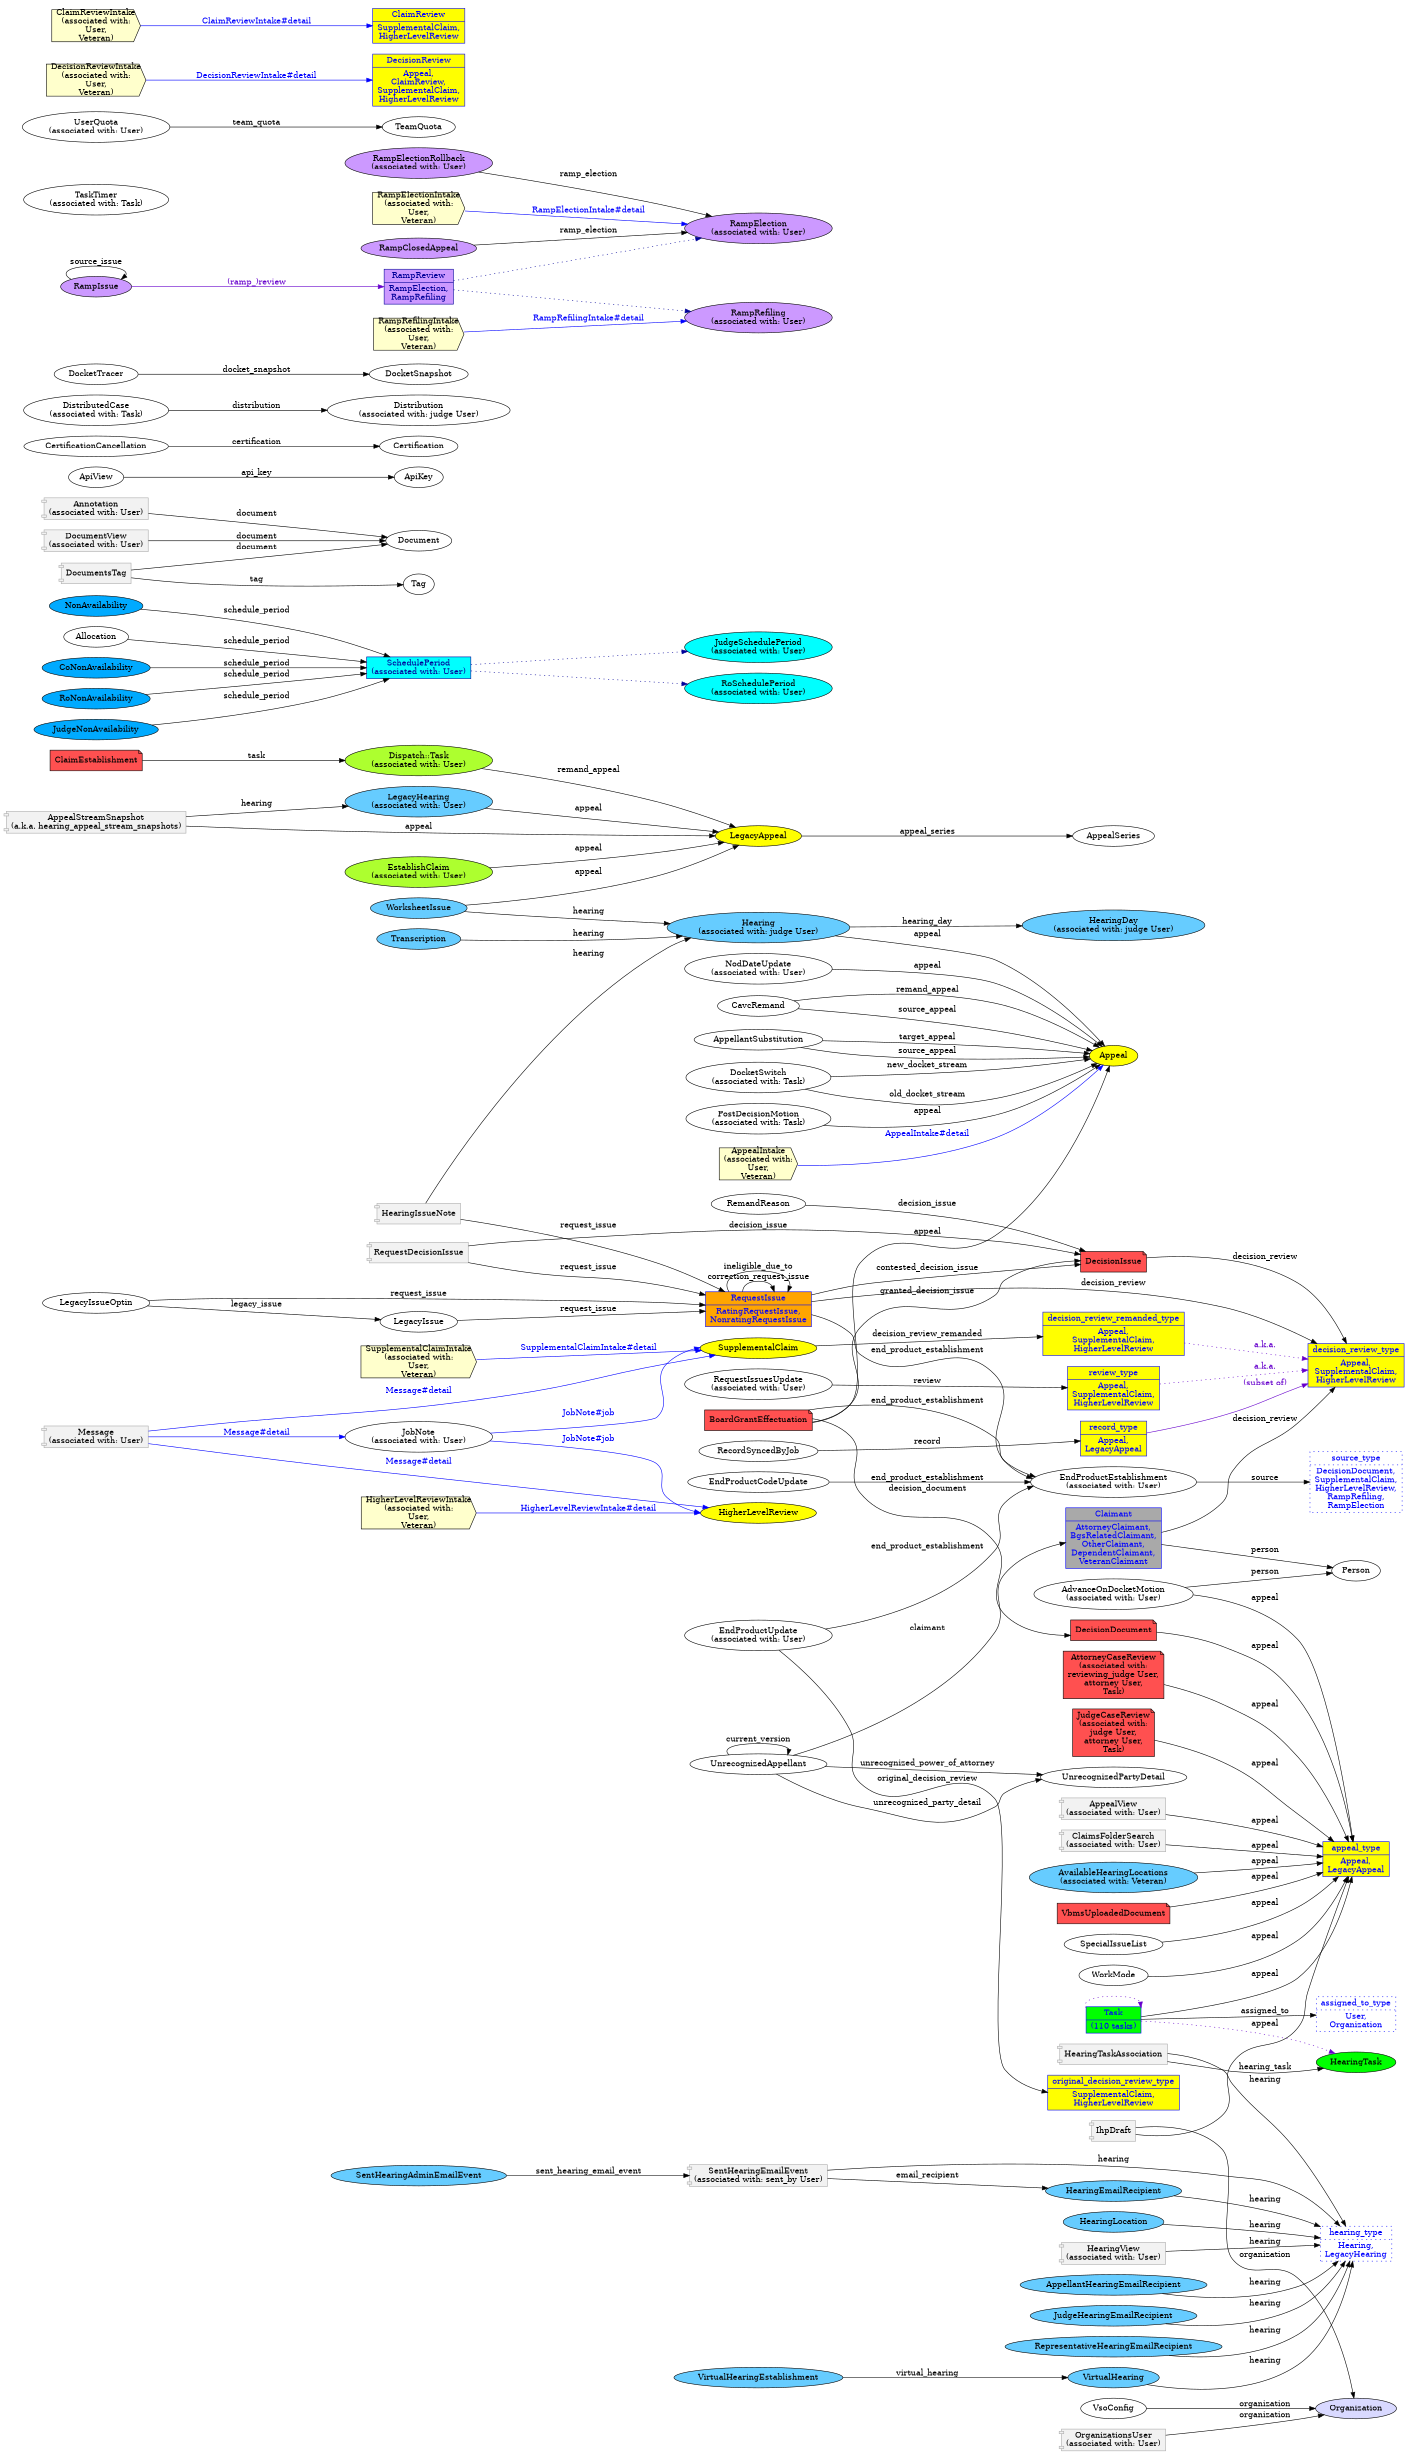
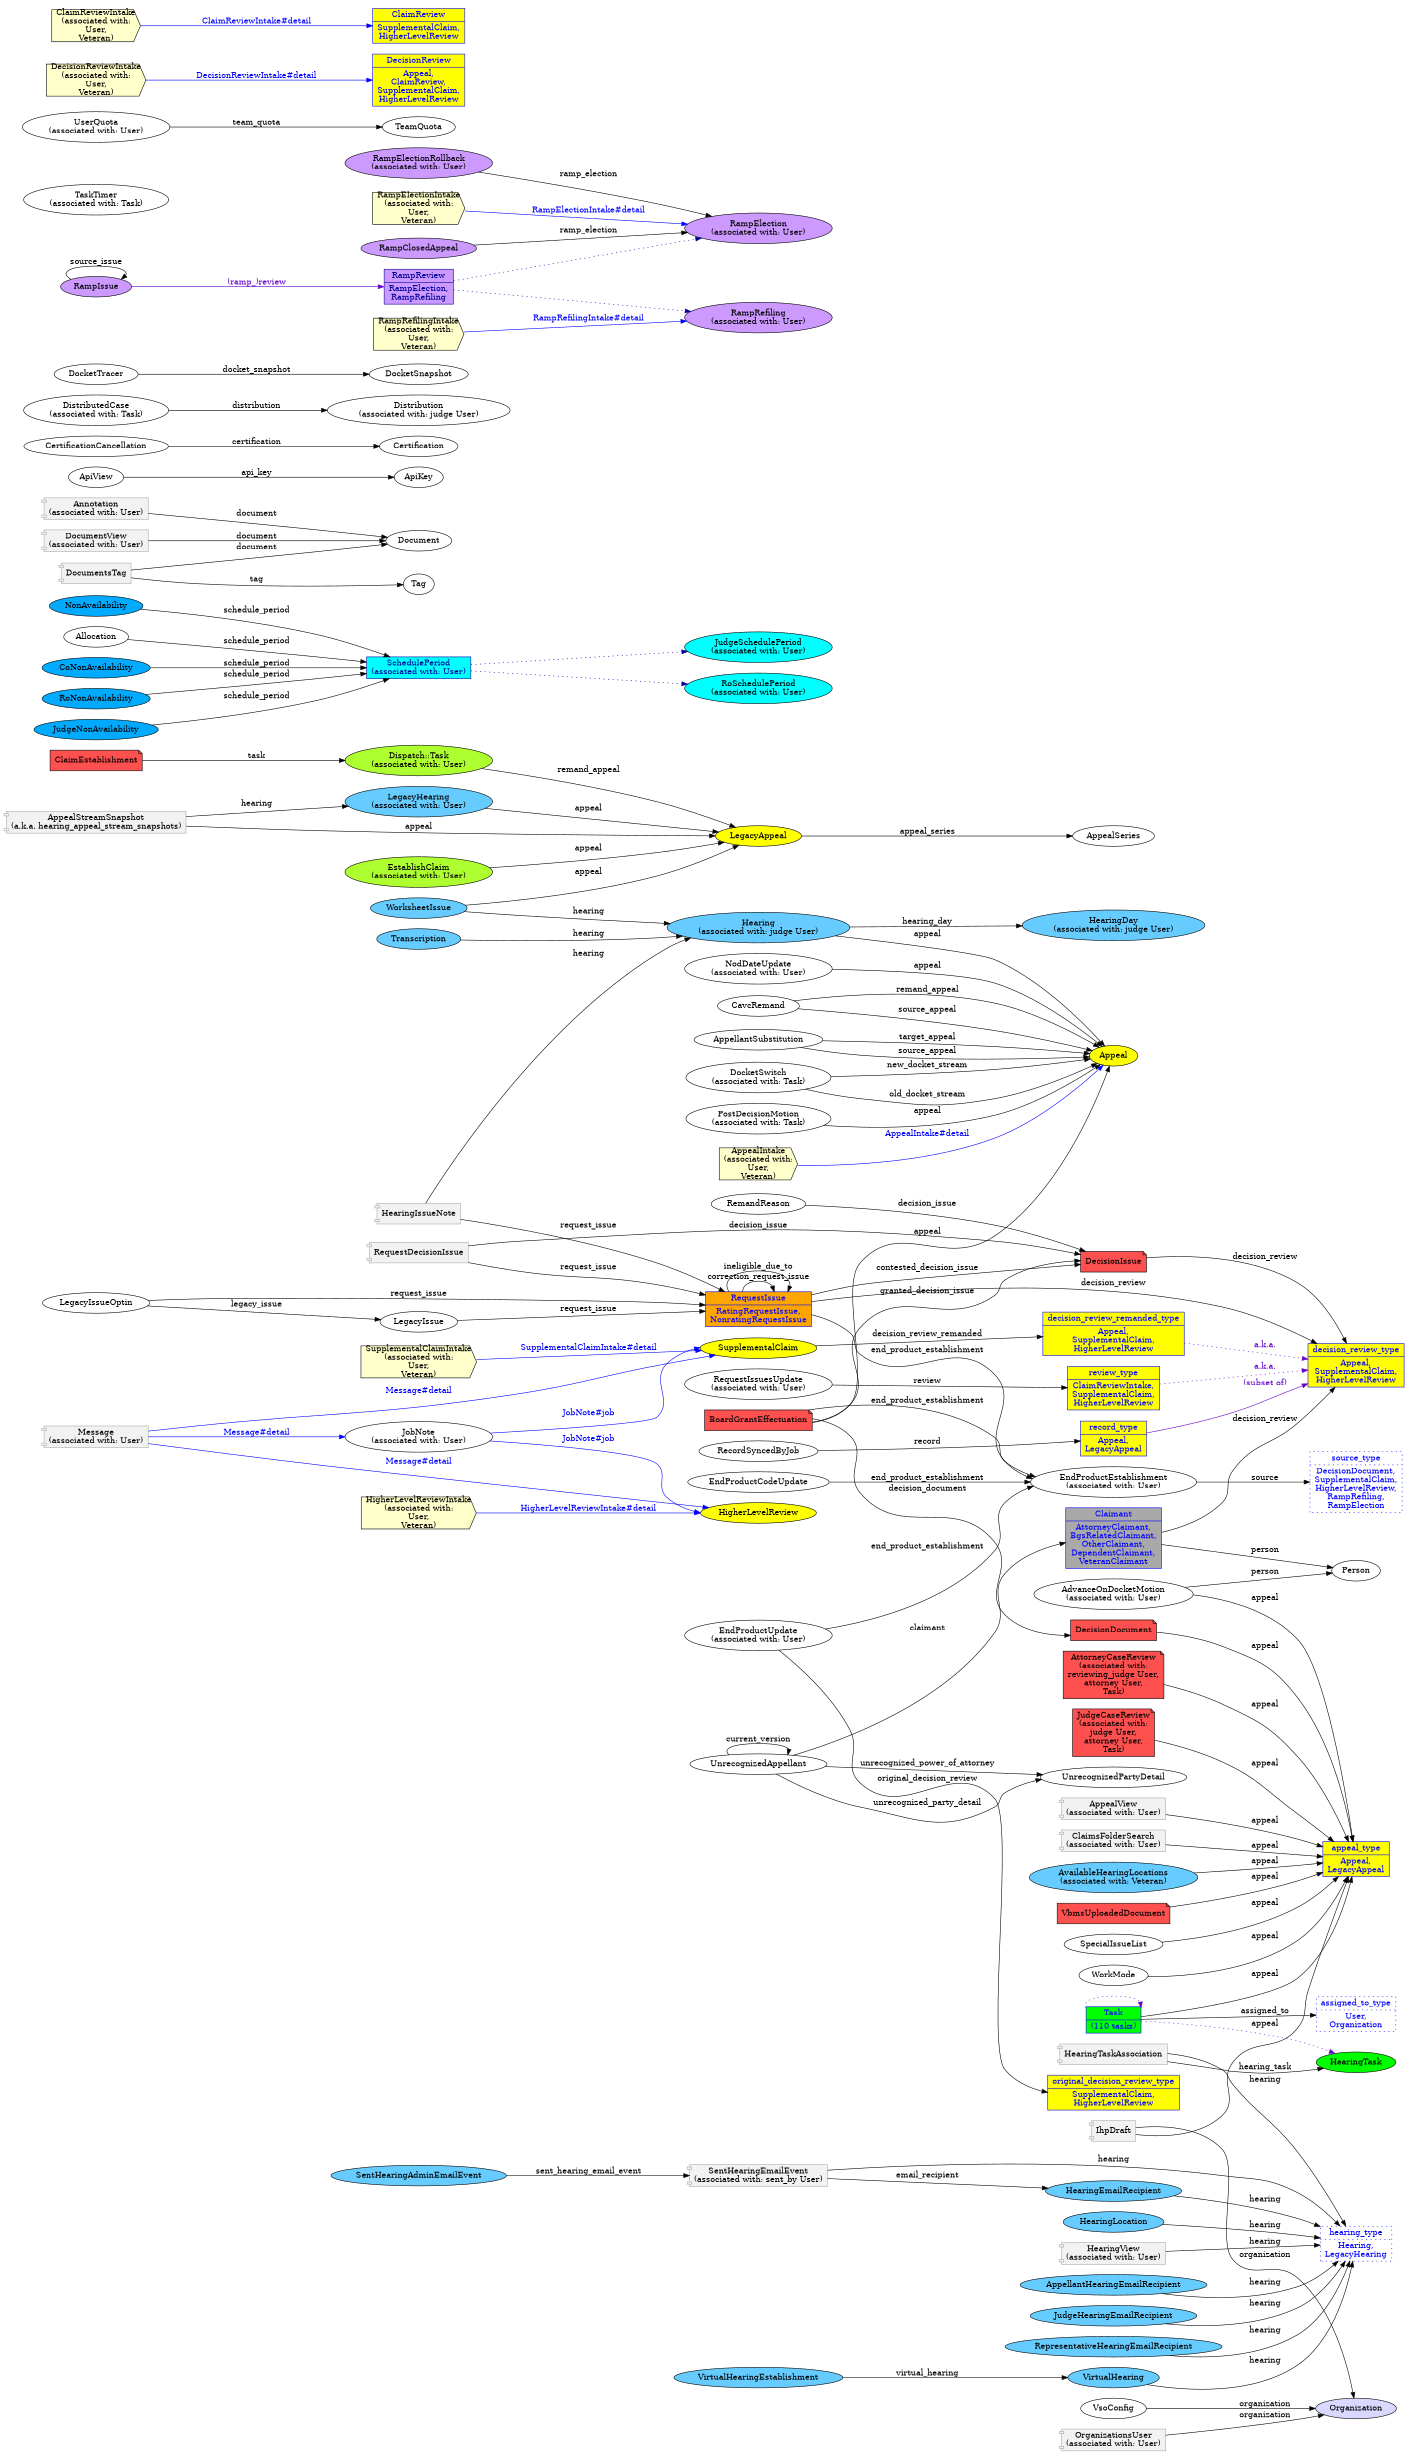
node "review_type": text "Appeal," -> "ClaimReviewIntake,"
